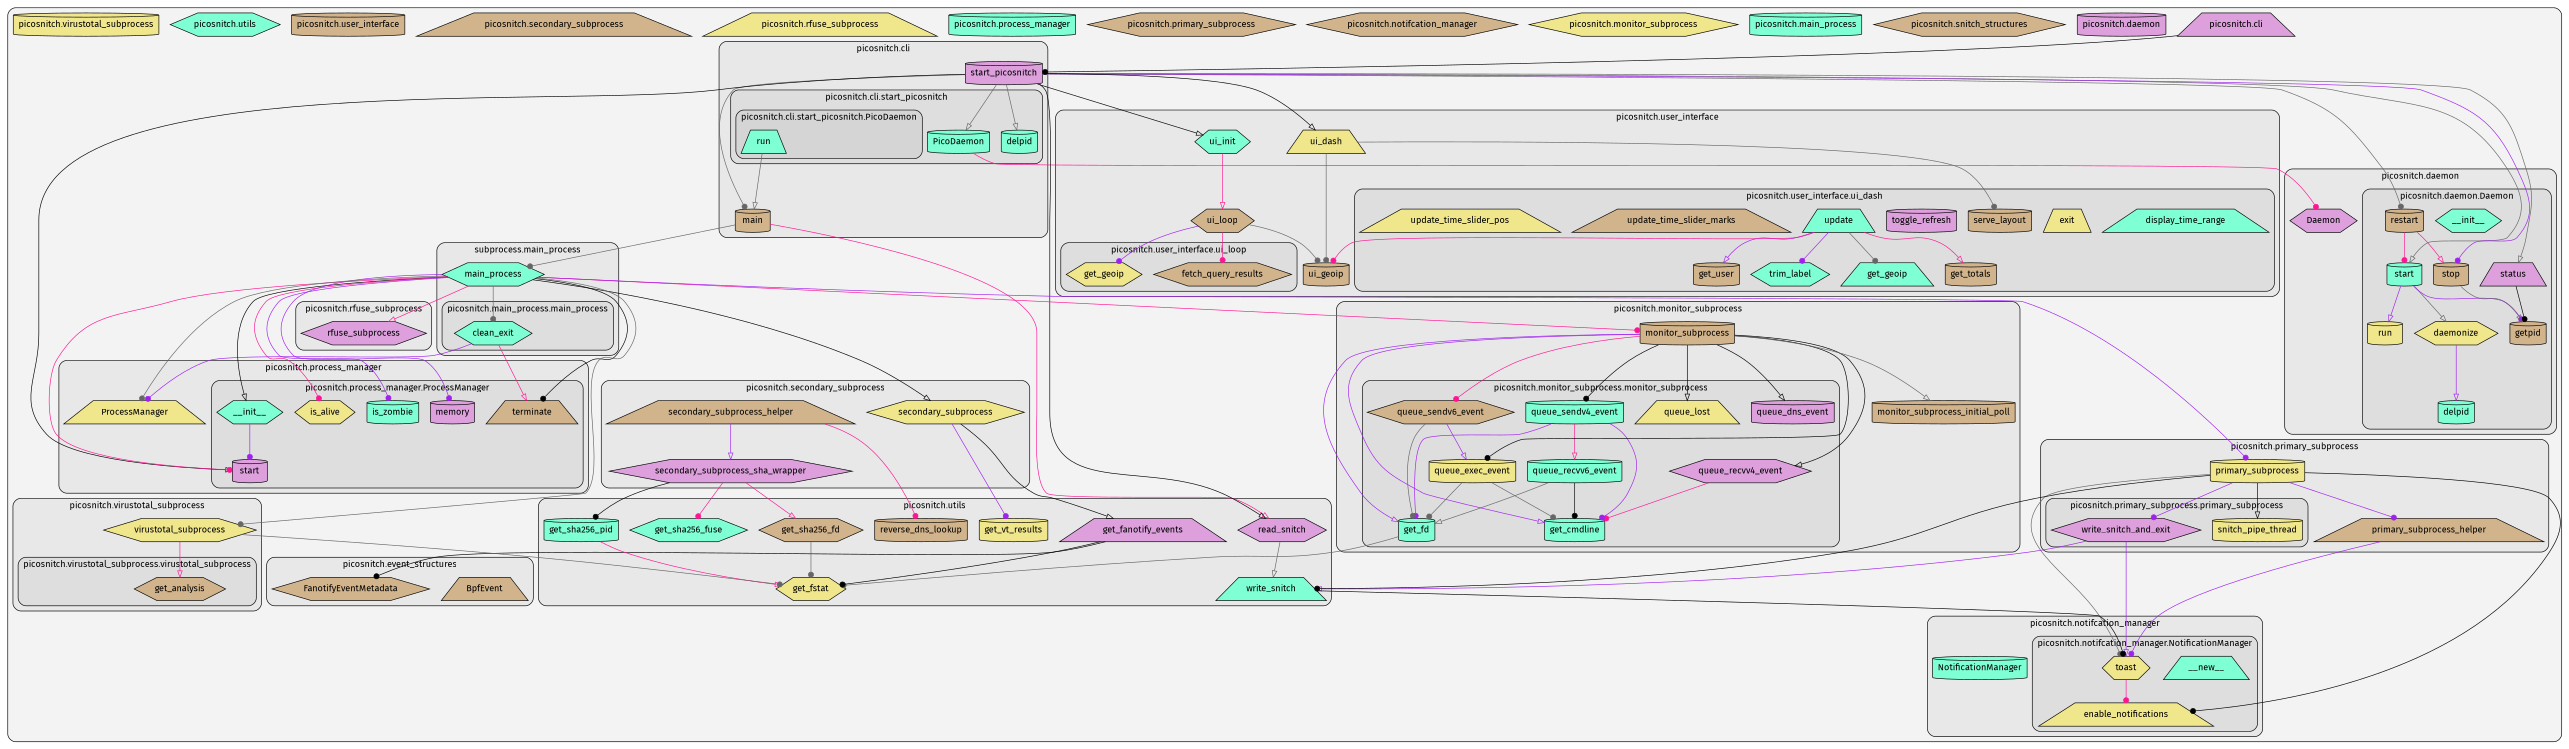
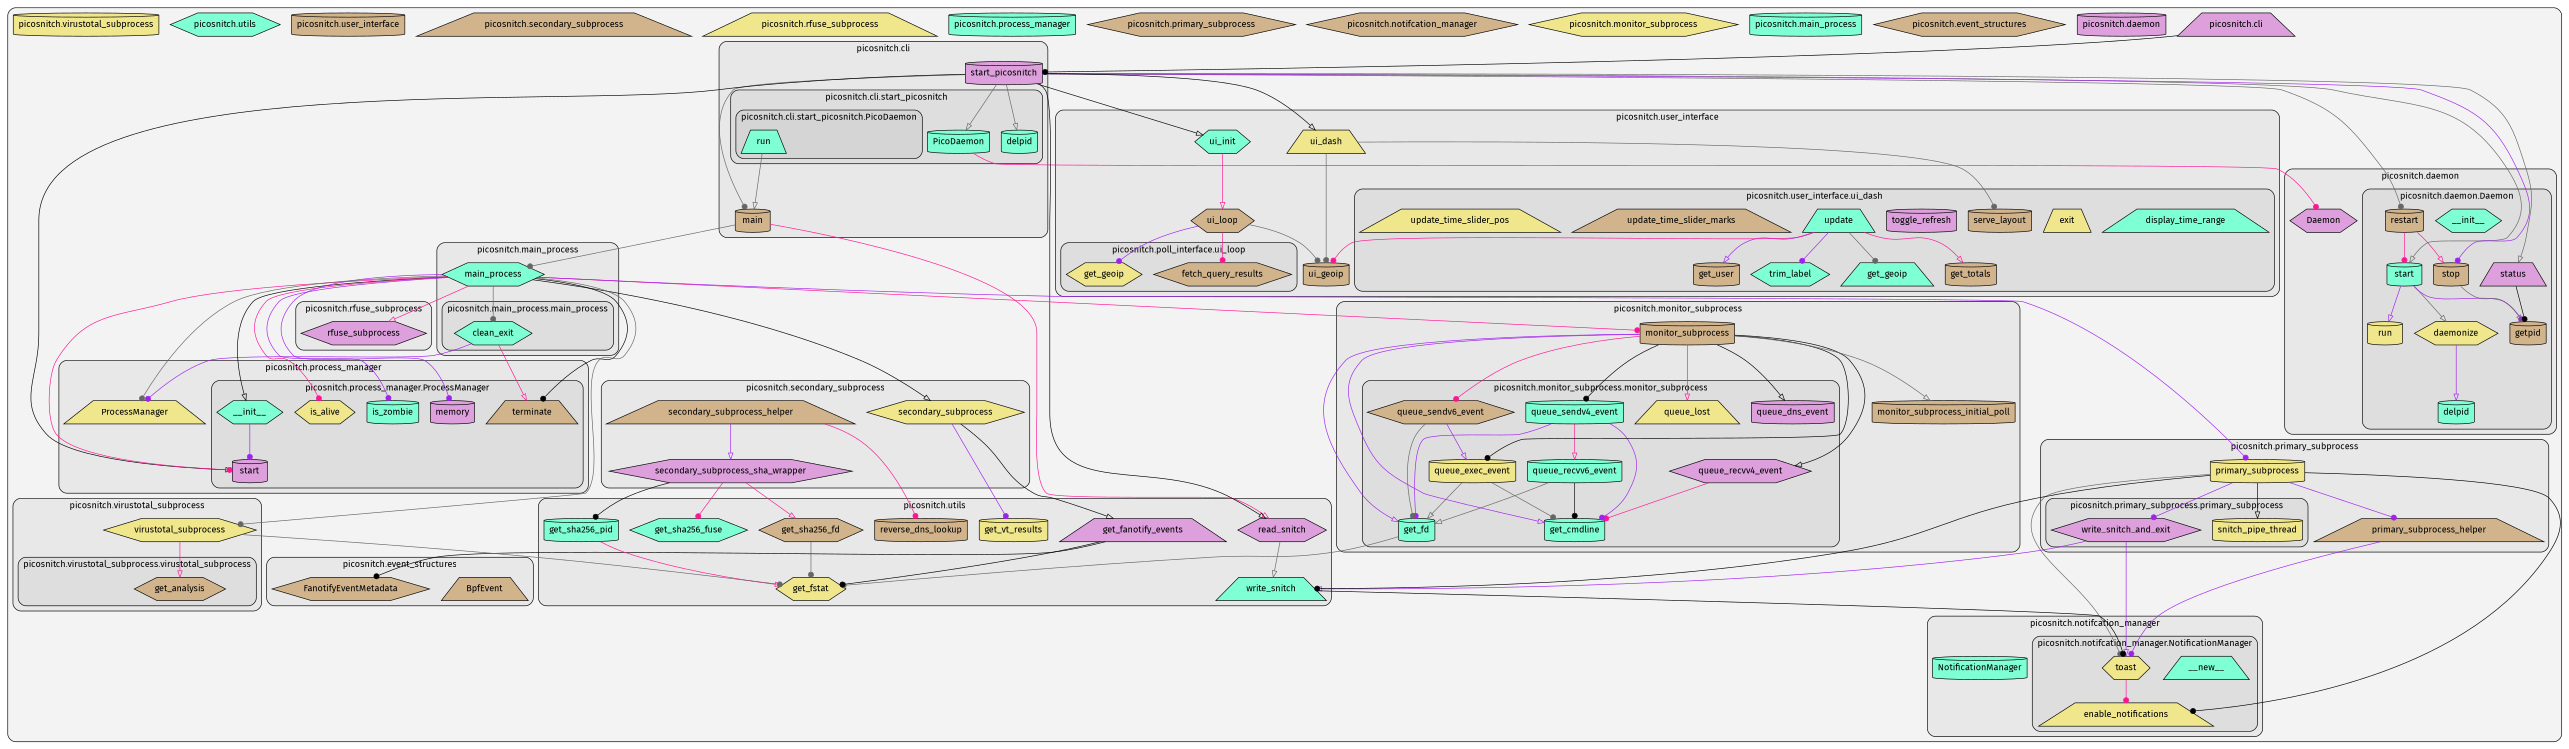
node "picosnitch.snitch_structures": label "picosnitch.snitch_structures" -> "picosnitch.event_structures"
cluster "subprocess.main_process": label "subprocess.main_process" -> "picosnitch.main_process"
cluster "picosnitch.user_interface.ui_loop": label "picosnitch.user_interface.ui_loop" -> "picosnitch.poll_interface.ui_loop"
edge "monitor_subprocess" -> "queue_lost": color black -> deeppink
edge "queue_exec_event" -> "get_fd": arrowhead dot -> onormal
